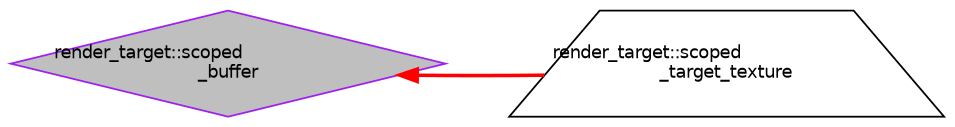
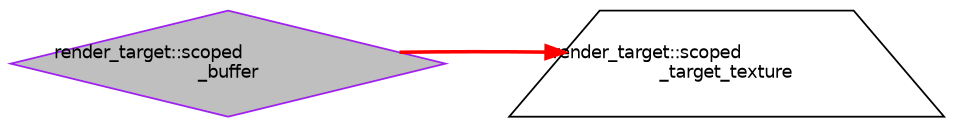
edge "render_target::scoped _target_texture" -> "render_target::scoped _buffer": reversed
